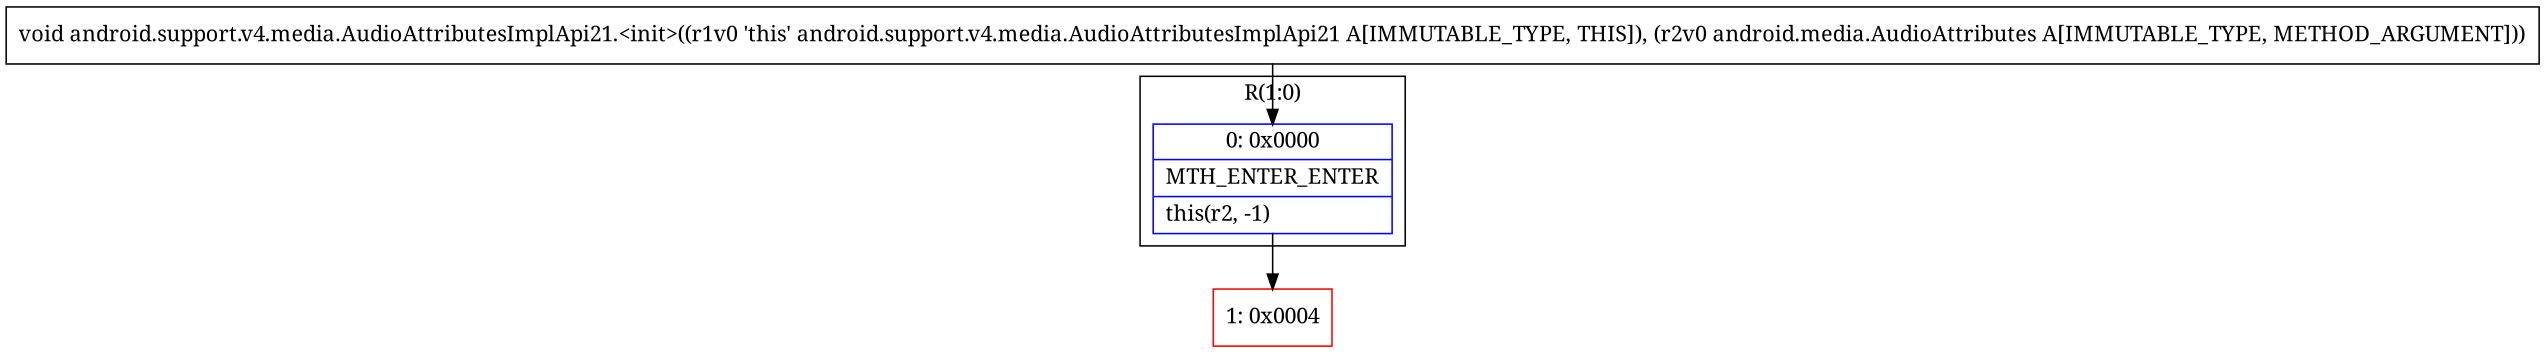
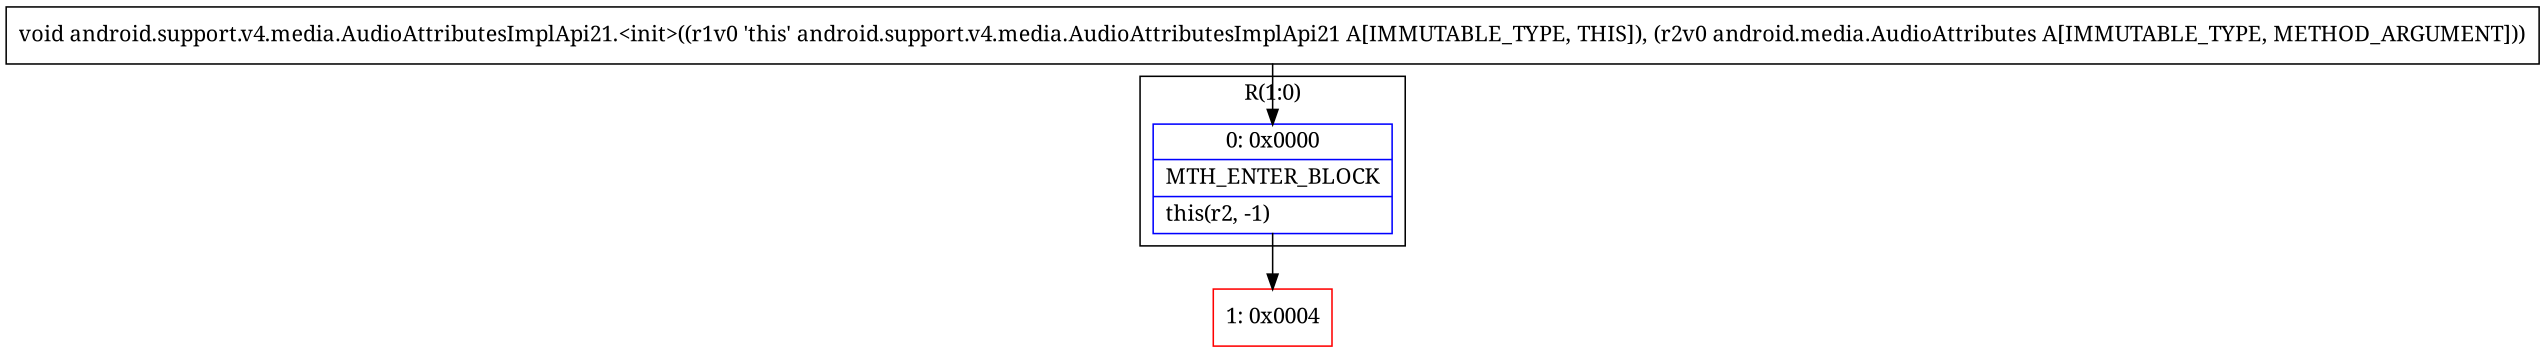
node "0: 0x0000": text "MTH_ENTER_ENTER" -> "MTH_ENTER_BLOCK"
